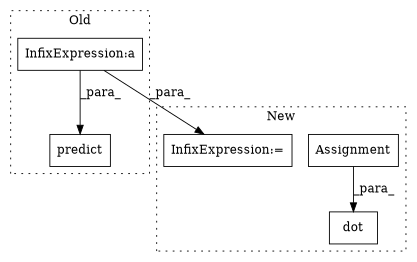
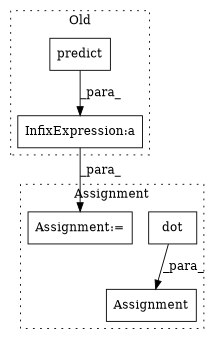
edge "InfixExpression:a" -> "predict": reversed
cluster "New": label "New" -> "Assignment"
node "InfixExpression:=": label "InfixExpression:=" -> "Assignment:="
edge "Assignment" -> "dot": reversed
